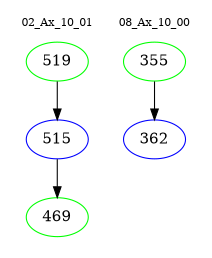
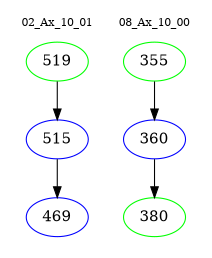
node "362": label "362" -> "360"
node "469": color green -> blue
node "380": added
